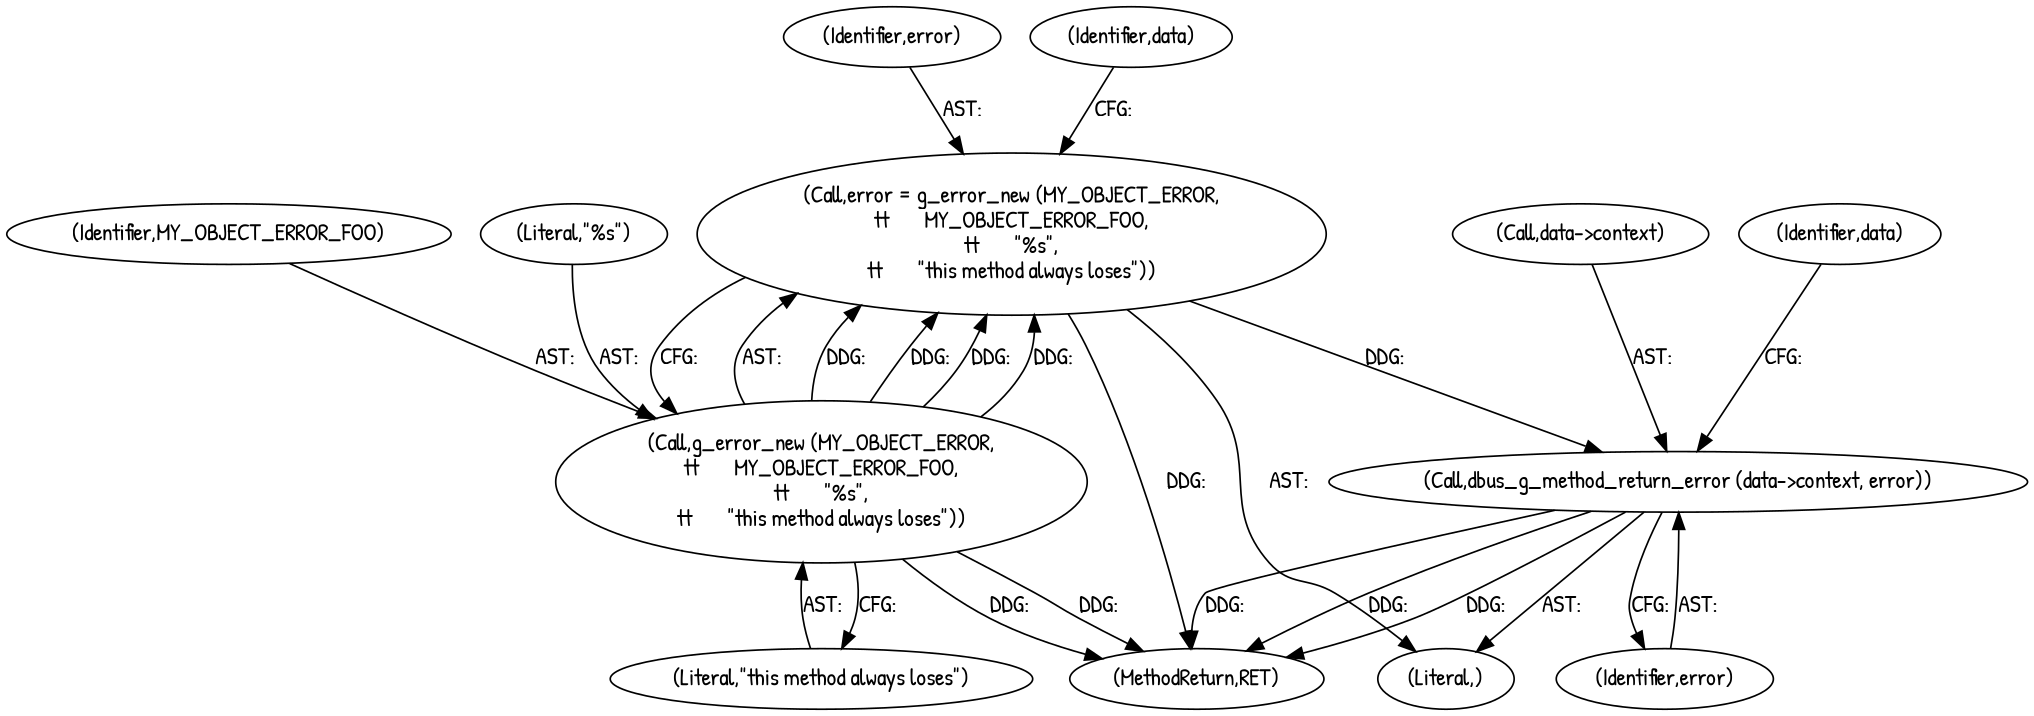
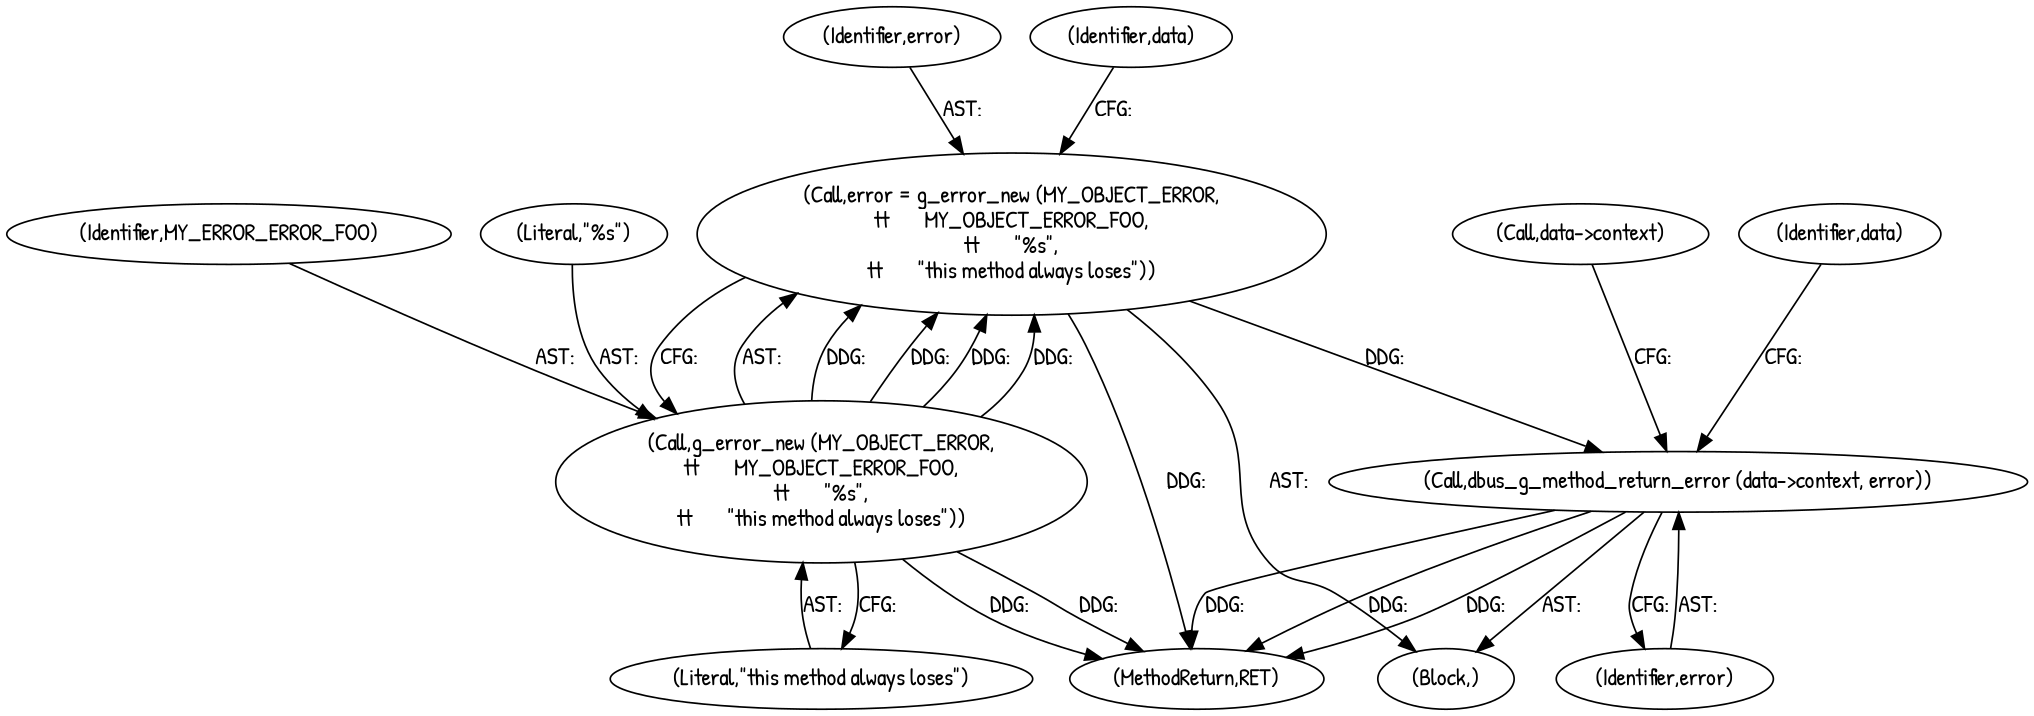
node "(Identifier,MY_OBJECT_ERROR_FOO)": label "(Identifier,MY_OBJECT_ERROR_FOO)" -> "(Identifier,MY_ERROR_ERROR_FOO)"
edge "(Call,data->context)" -> "(Call,dbus_g_method_return_error (data->context, error))": label "AST: " -> "CFG: "
node "(Literal,)": label "(Literal,)" -> "(Block,)"
